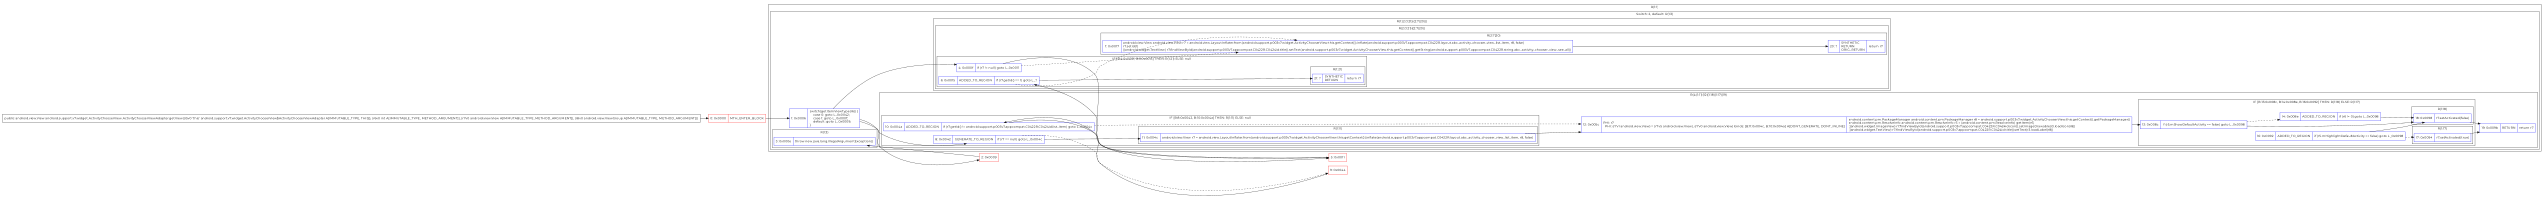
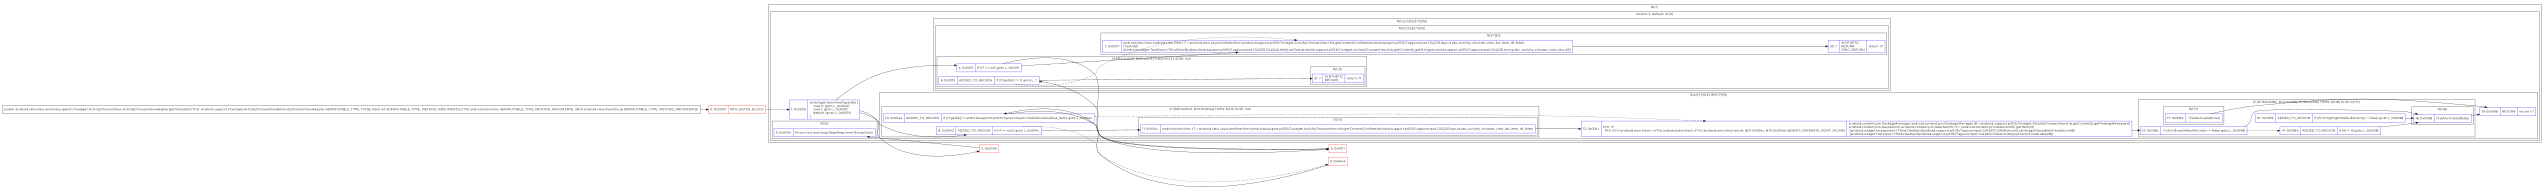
edge "4: 0x000f" -> "7: 0x0017": style dashed -> solid
edge "16: 0x0092" -> "17: 0x0094": removed
node "8: 0x0042": text "GENERATE_TO_REGION" -> "ADDED_TO_REGION"
